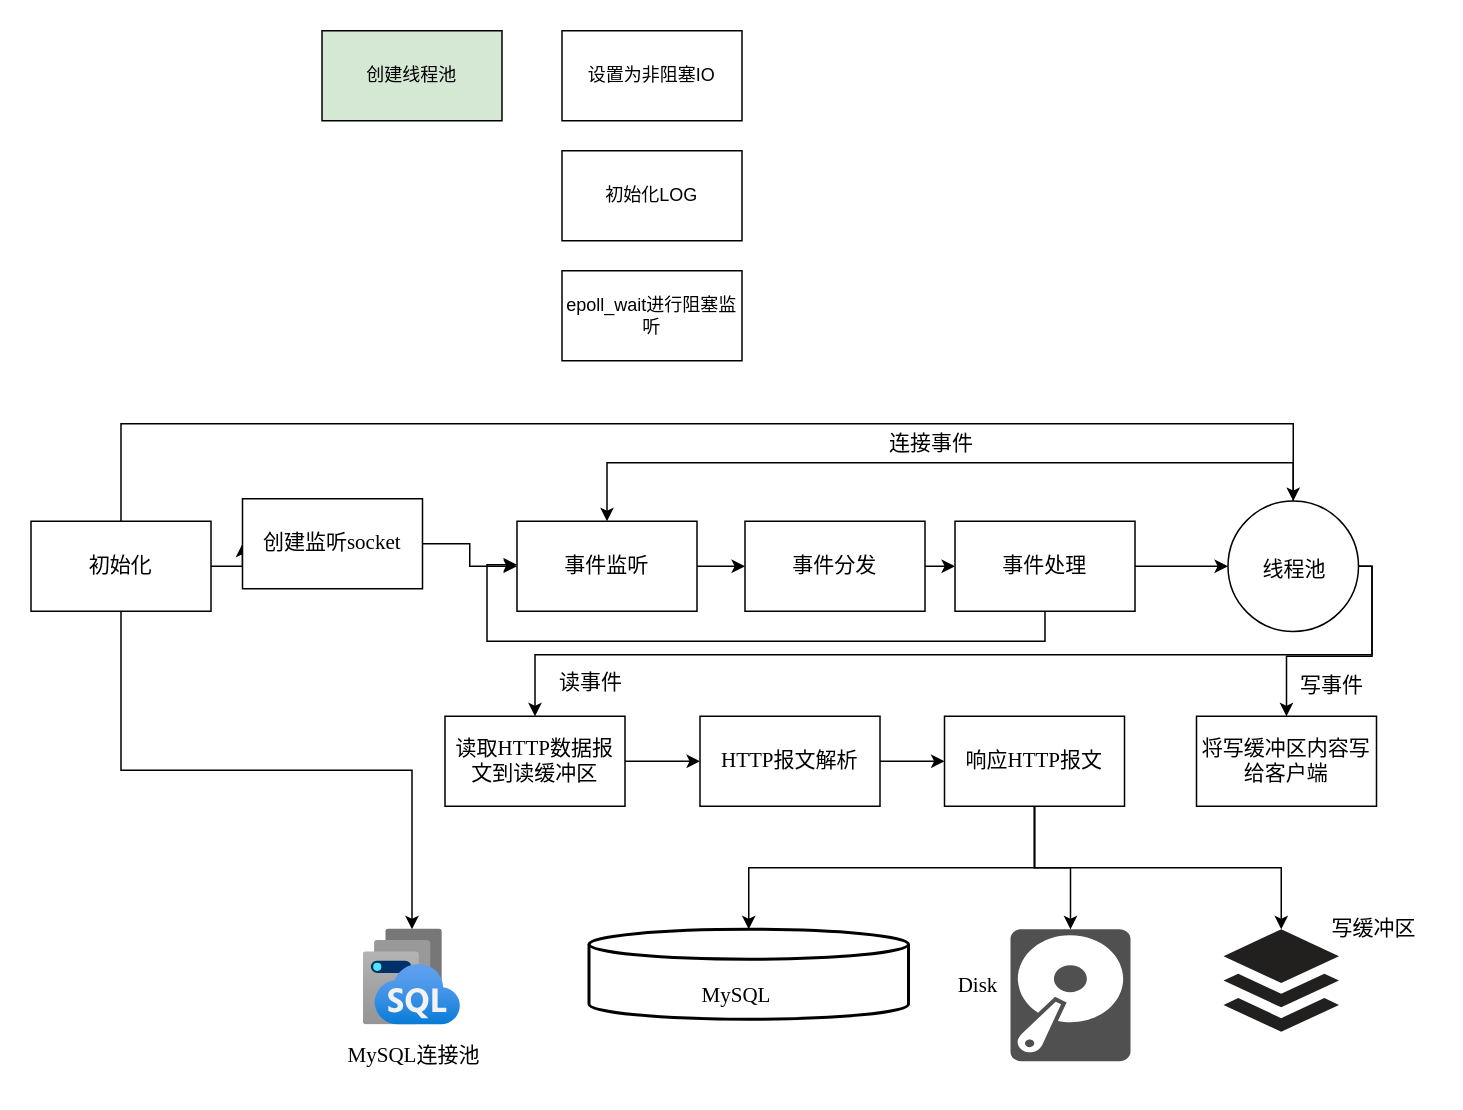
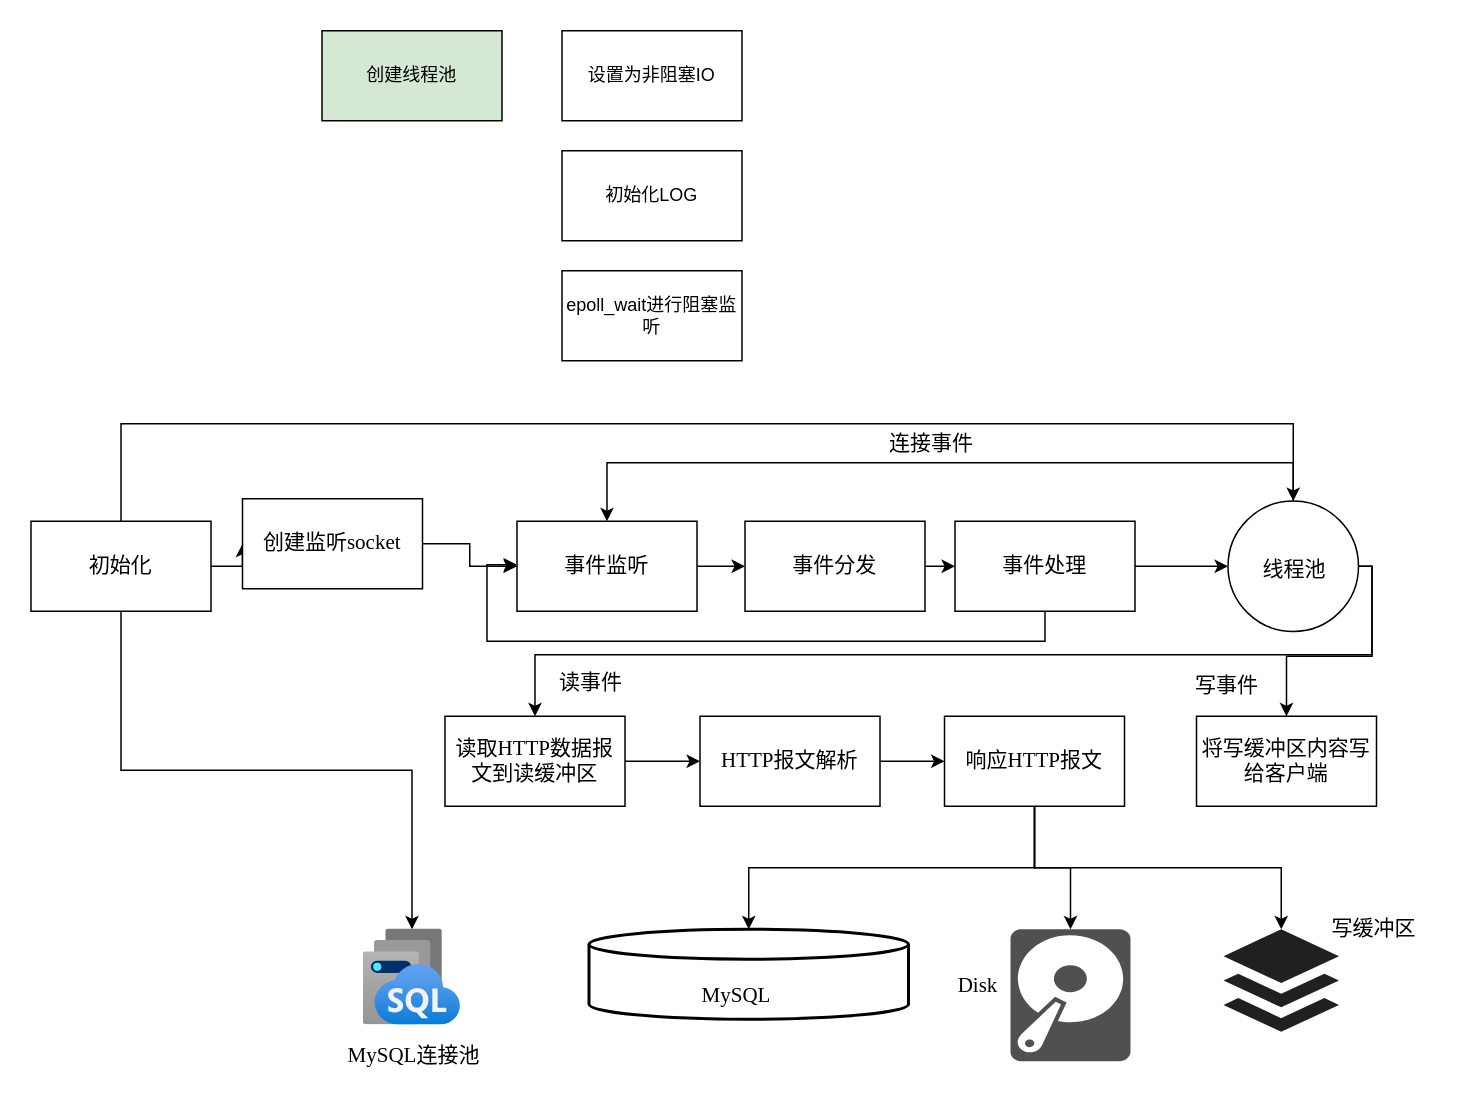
node "写事件": moved (1331, 686) -> (1226, 686)
